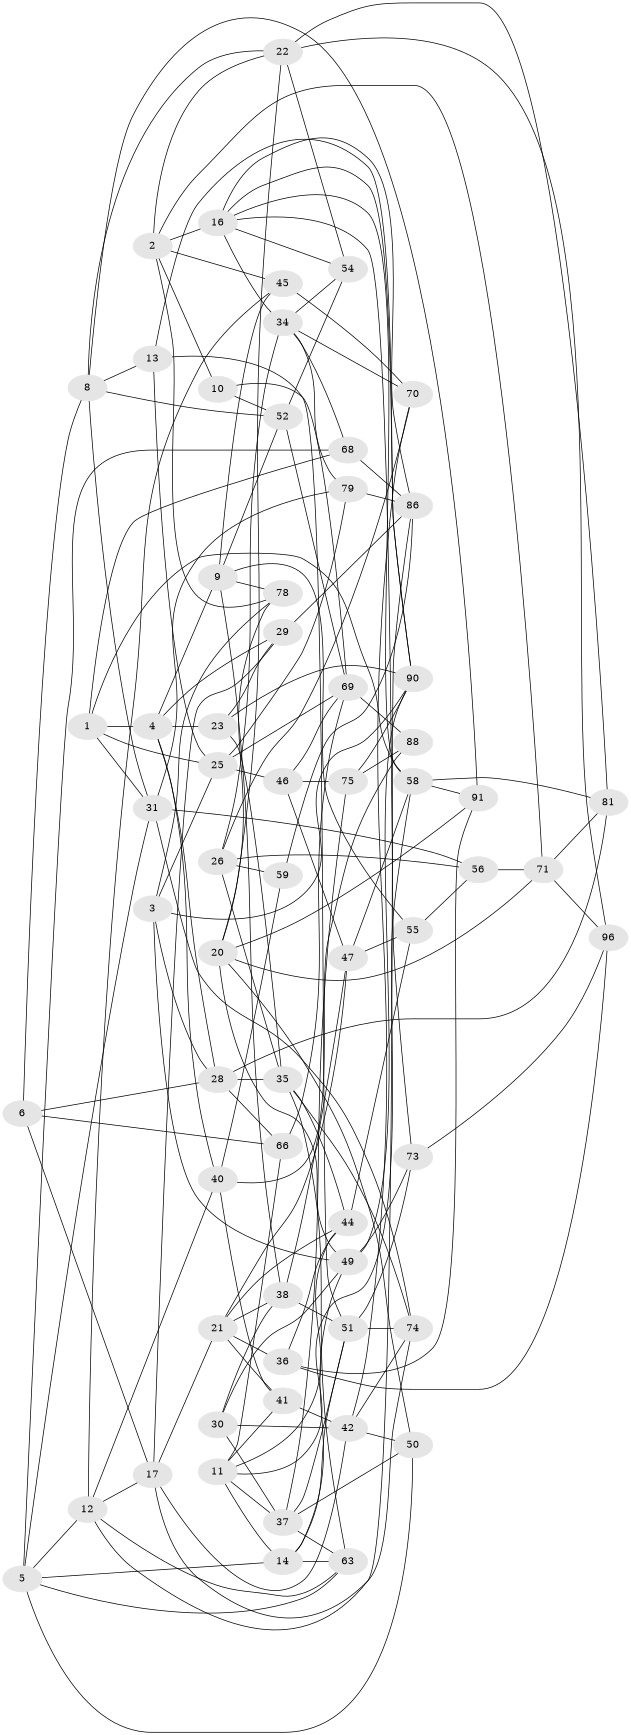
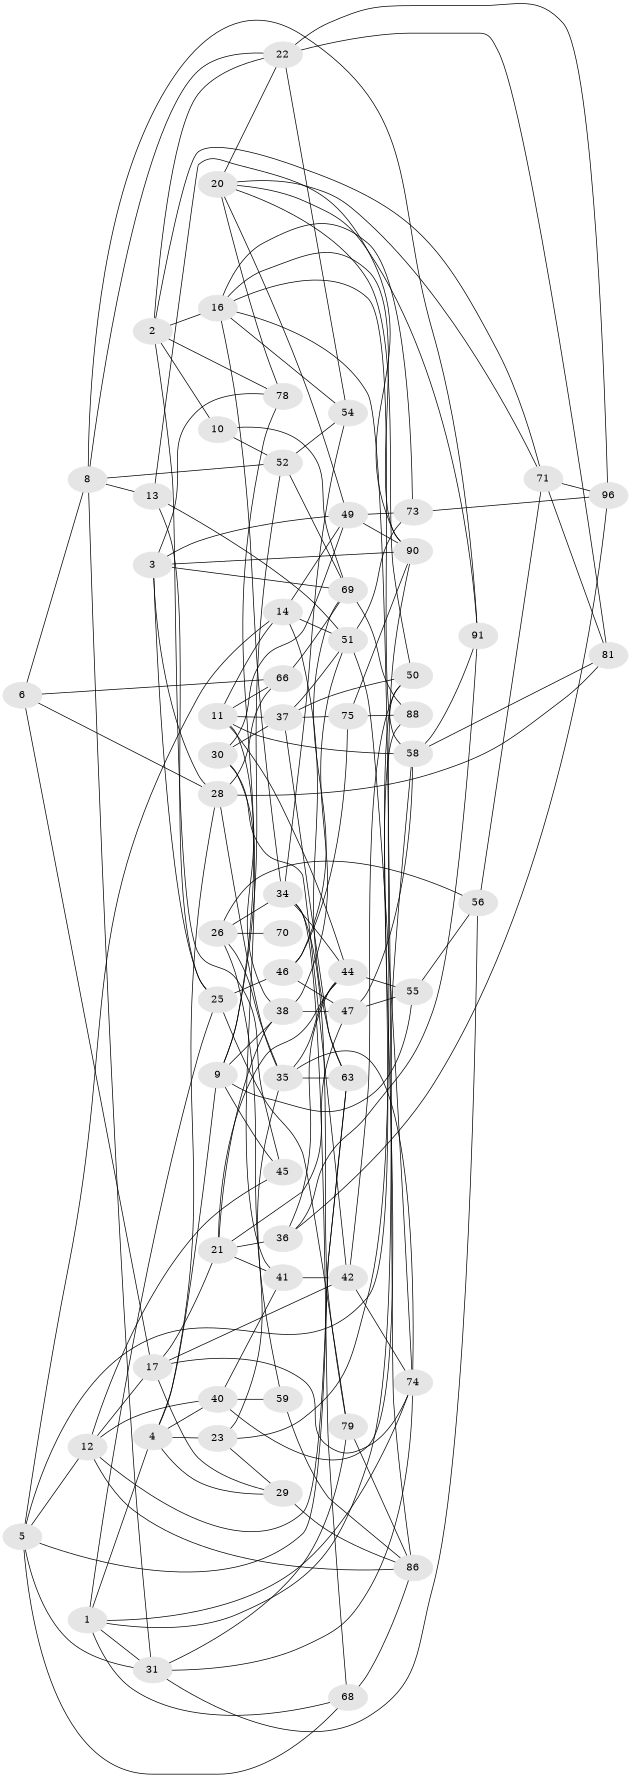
edge "45" -- "70": removed
edge "34" -- "70": now "34" -- "44"
edge "69" -- "25": now "69" -- "3"
edge "70" -- "42": removed
edge "74" -- "1": added
